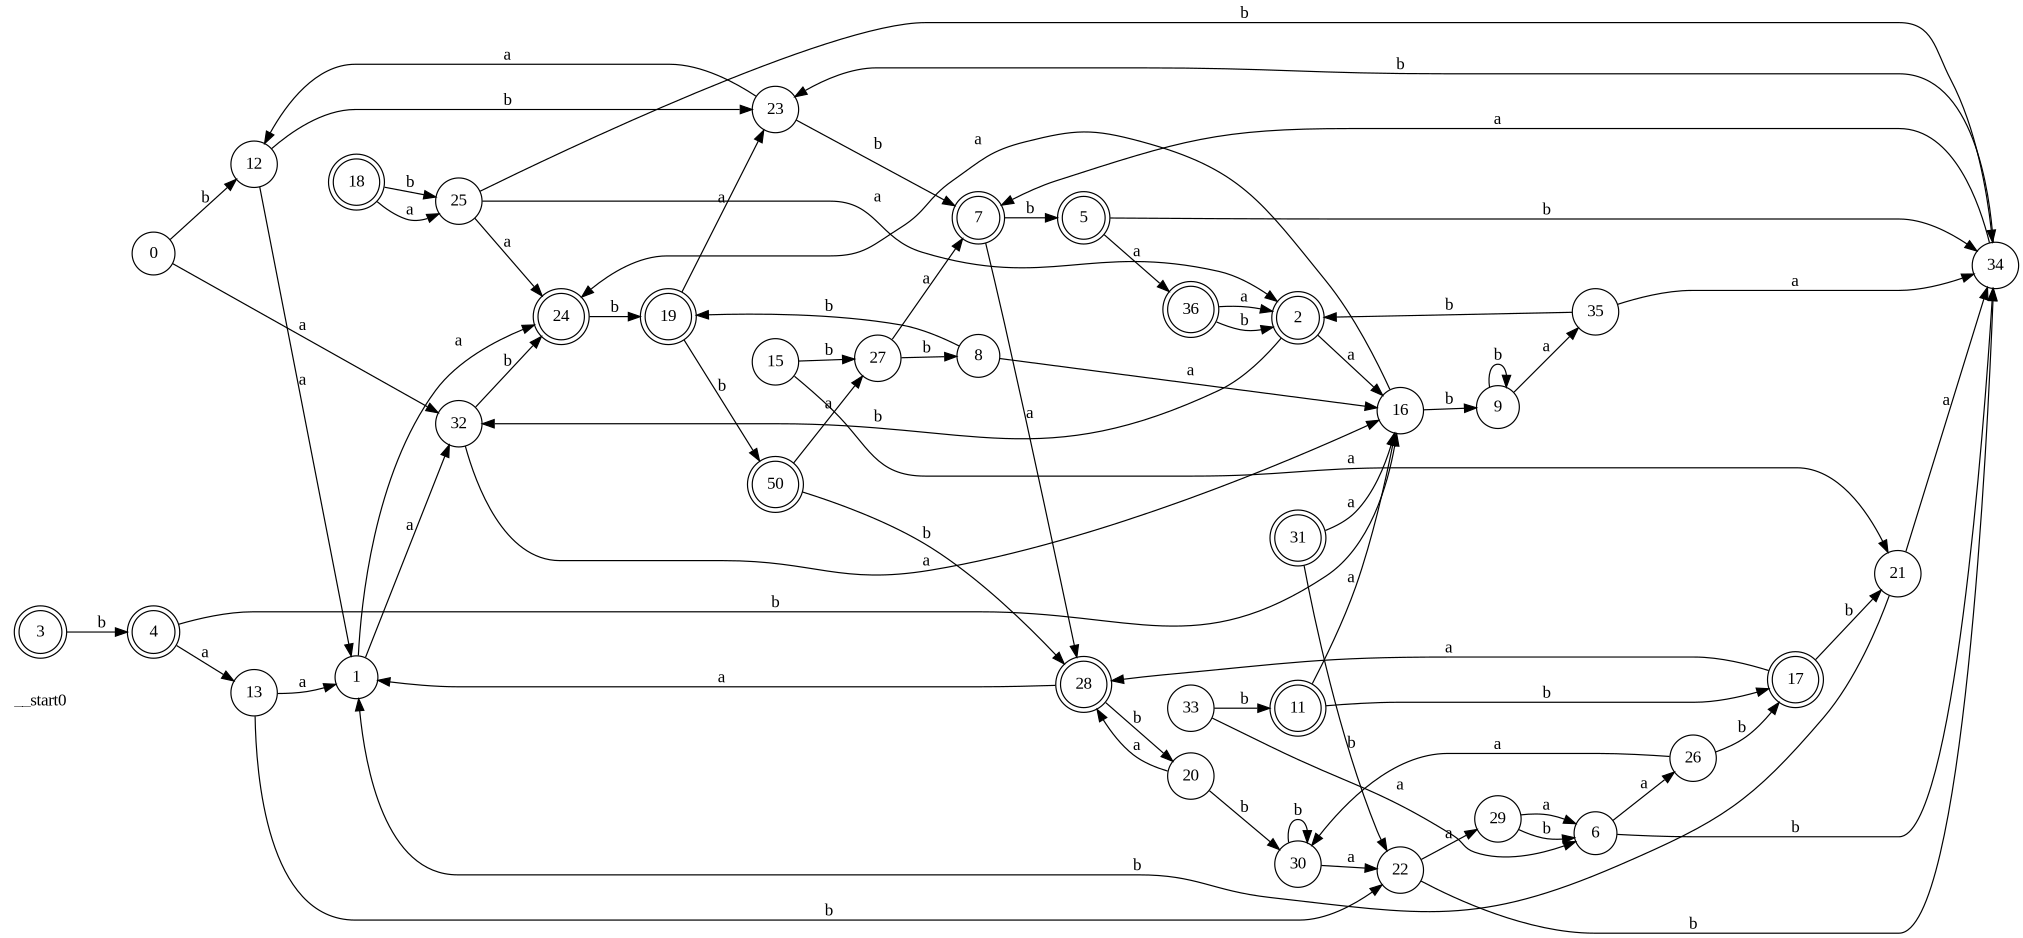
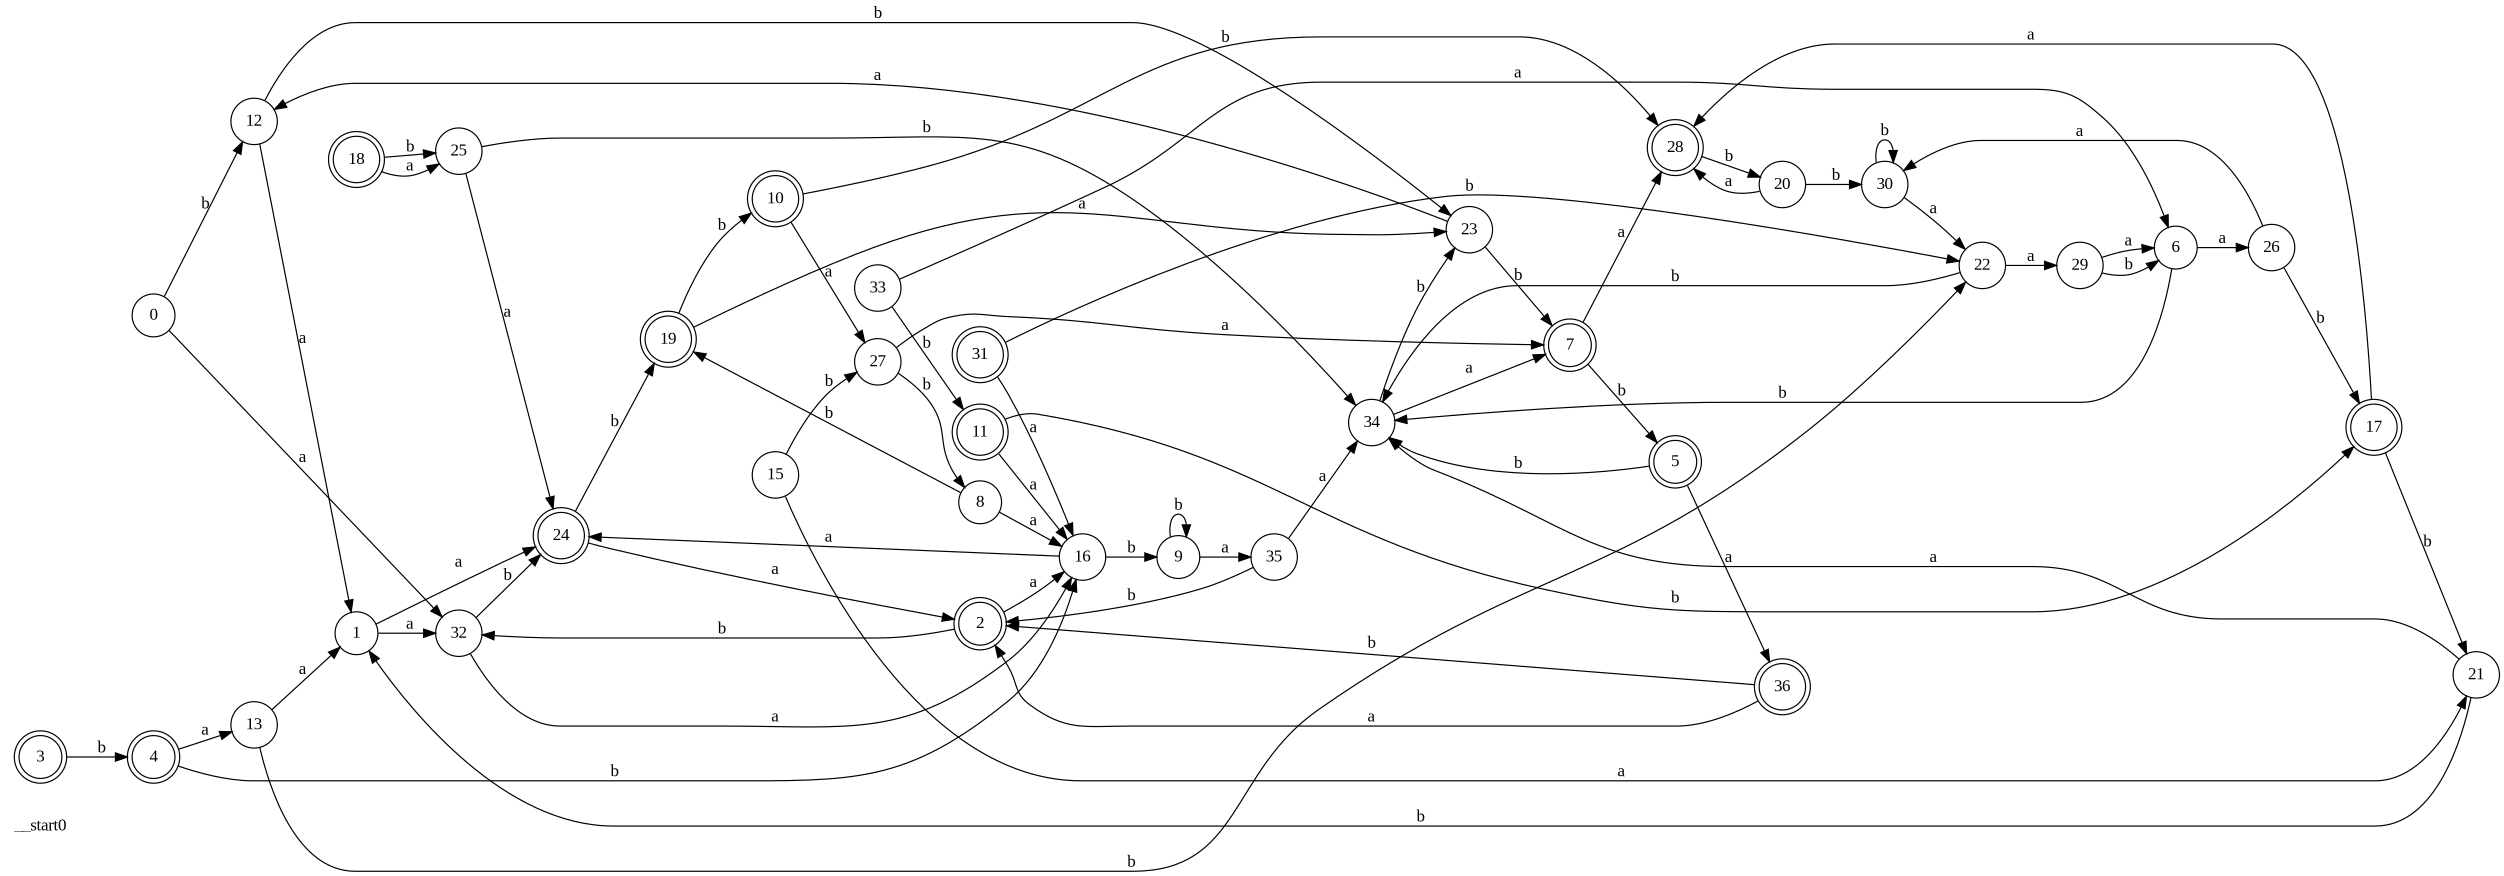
edge "25" -> "2": now "24" -> "2"
node "50": label "50" -> "10"
edge "28" -> "1": removed, label "a"
